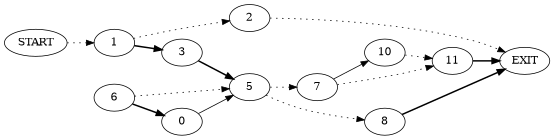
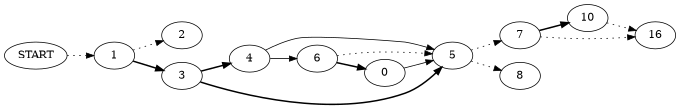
node "4": added
node "11": label "11" -> "16"
node "EXIT": removed
edge "7" -> "10": style solid -> bold
